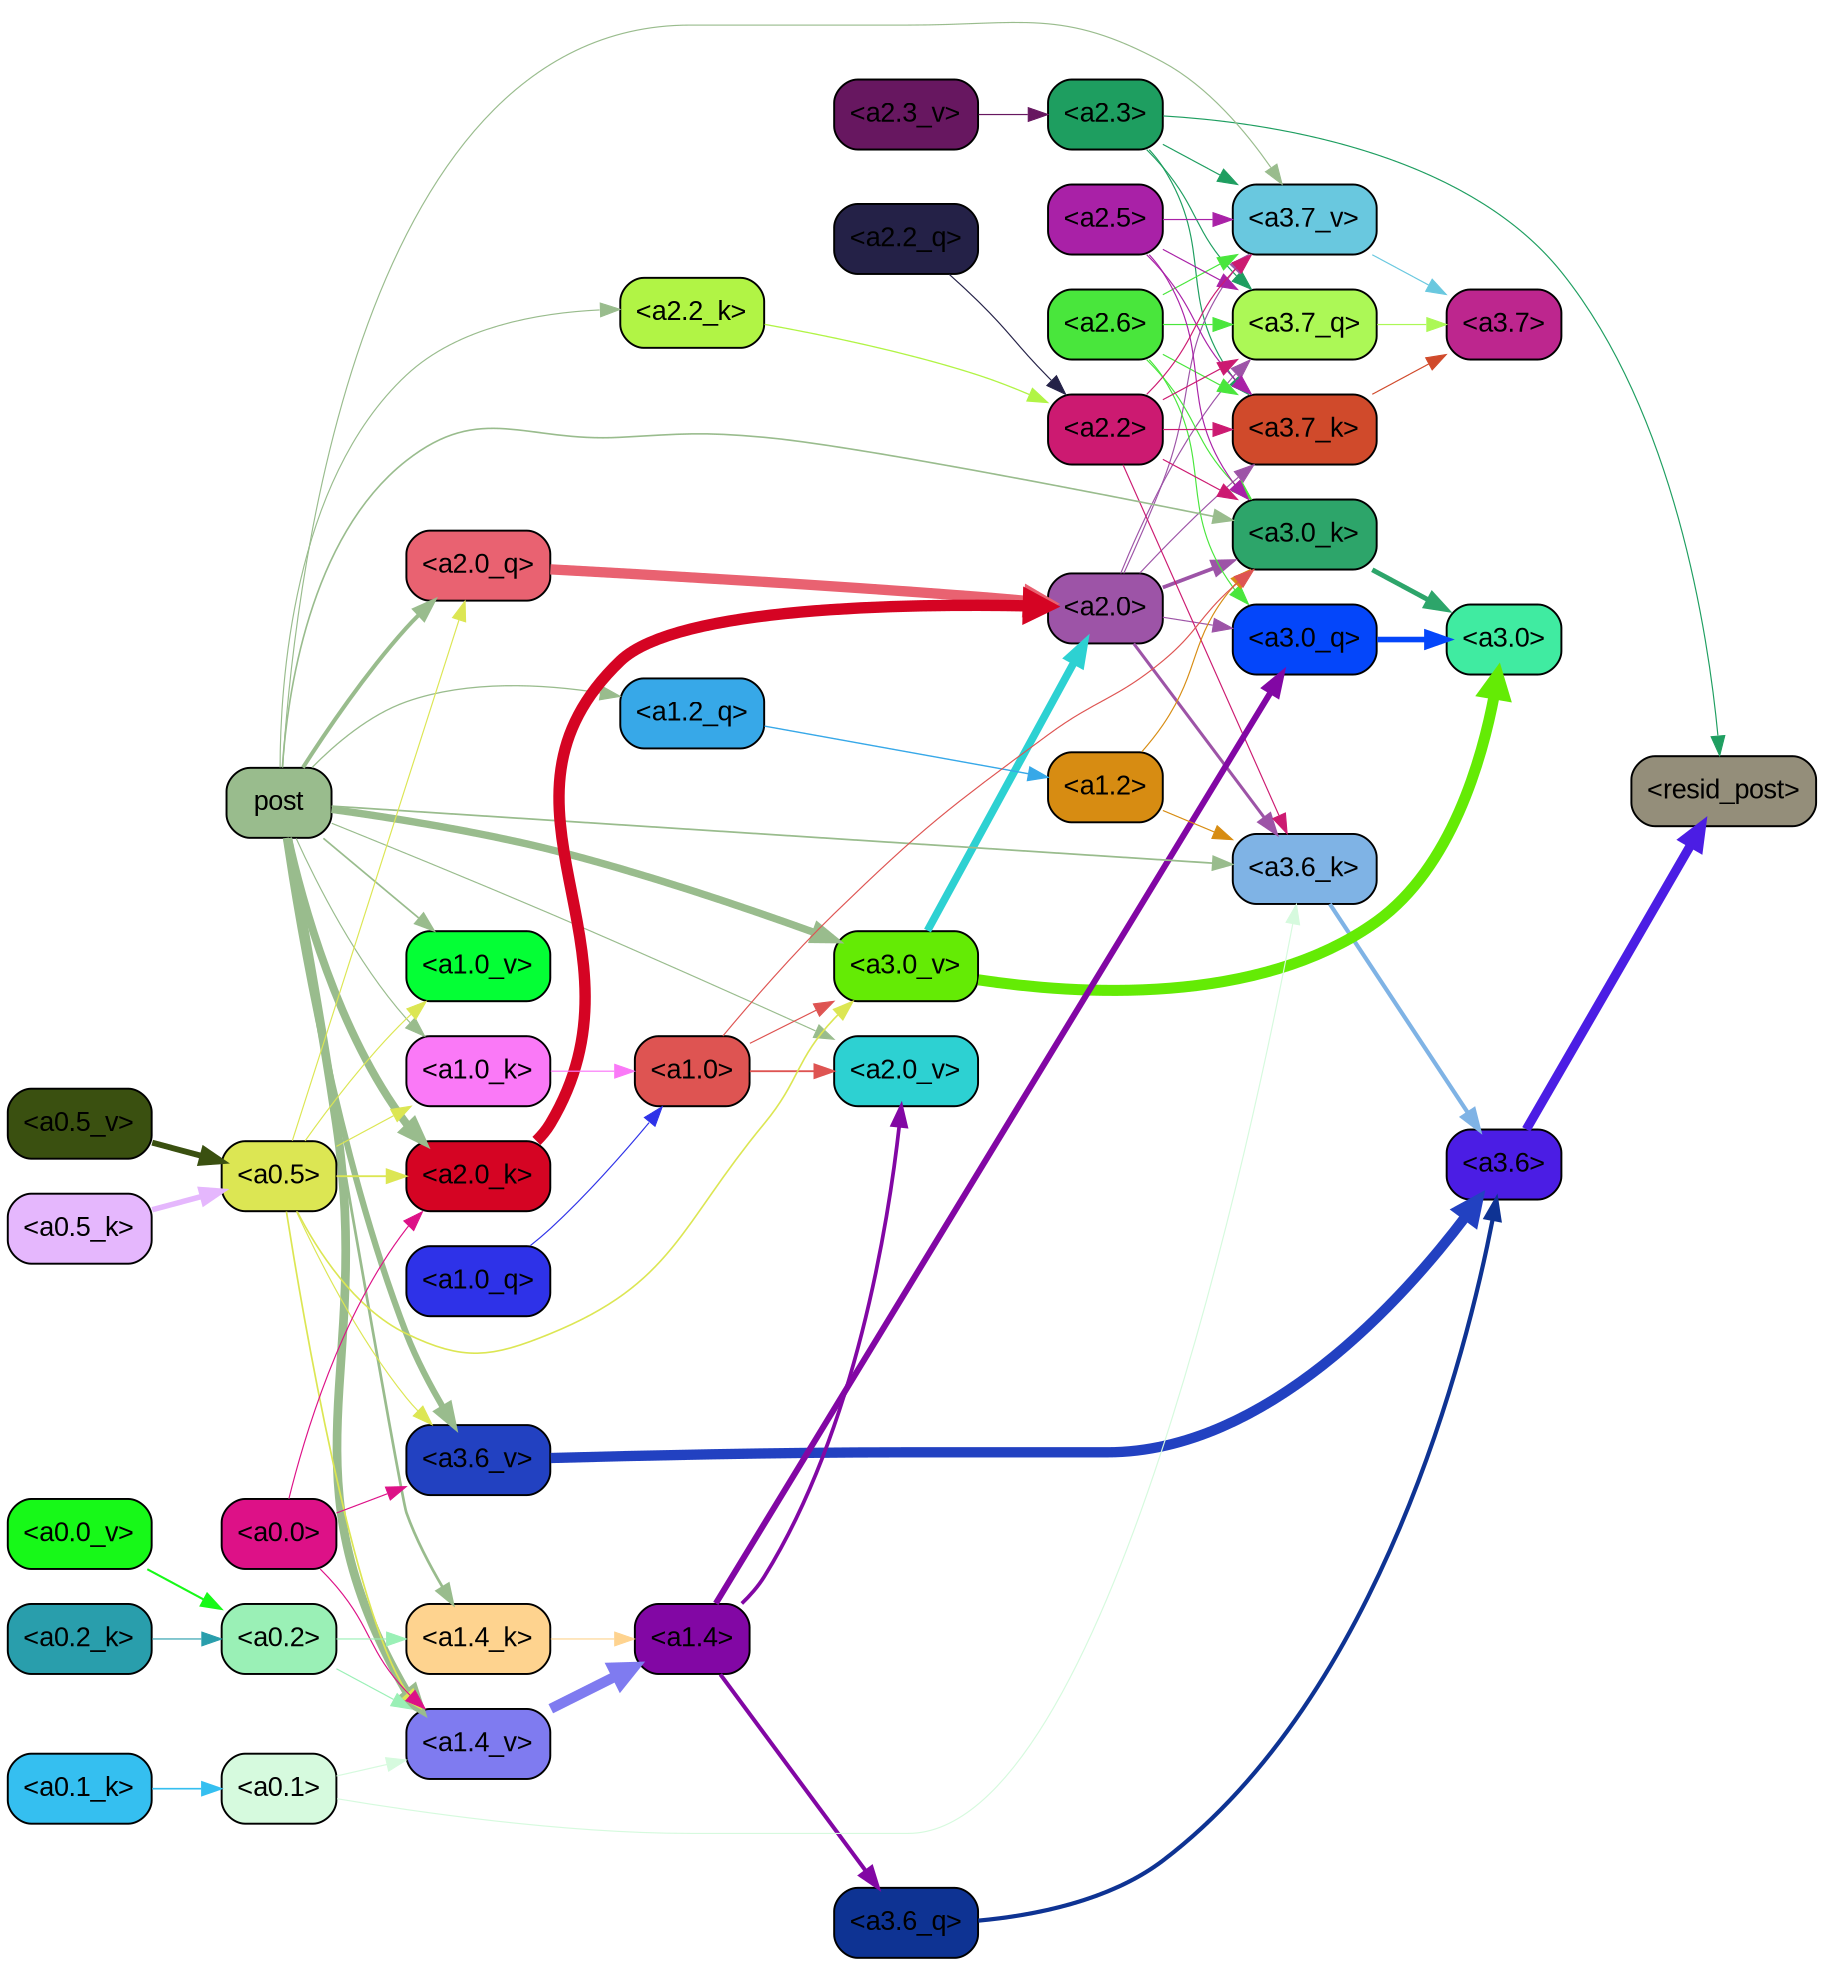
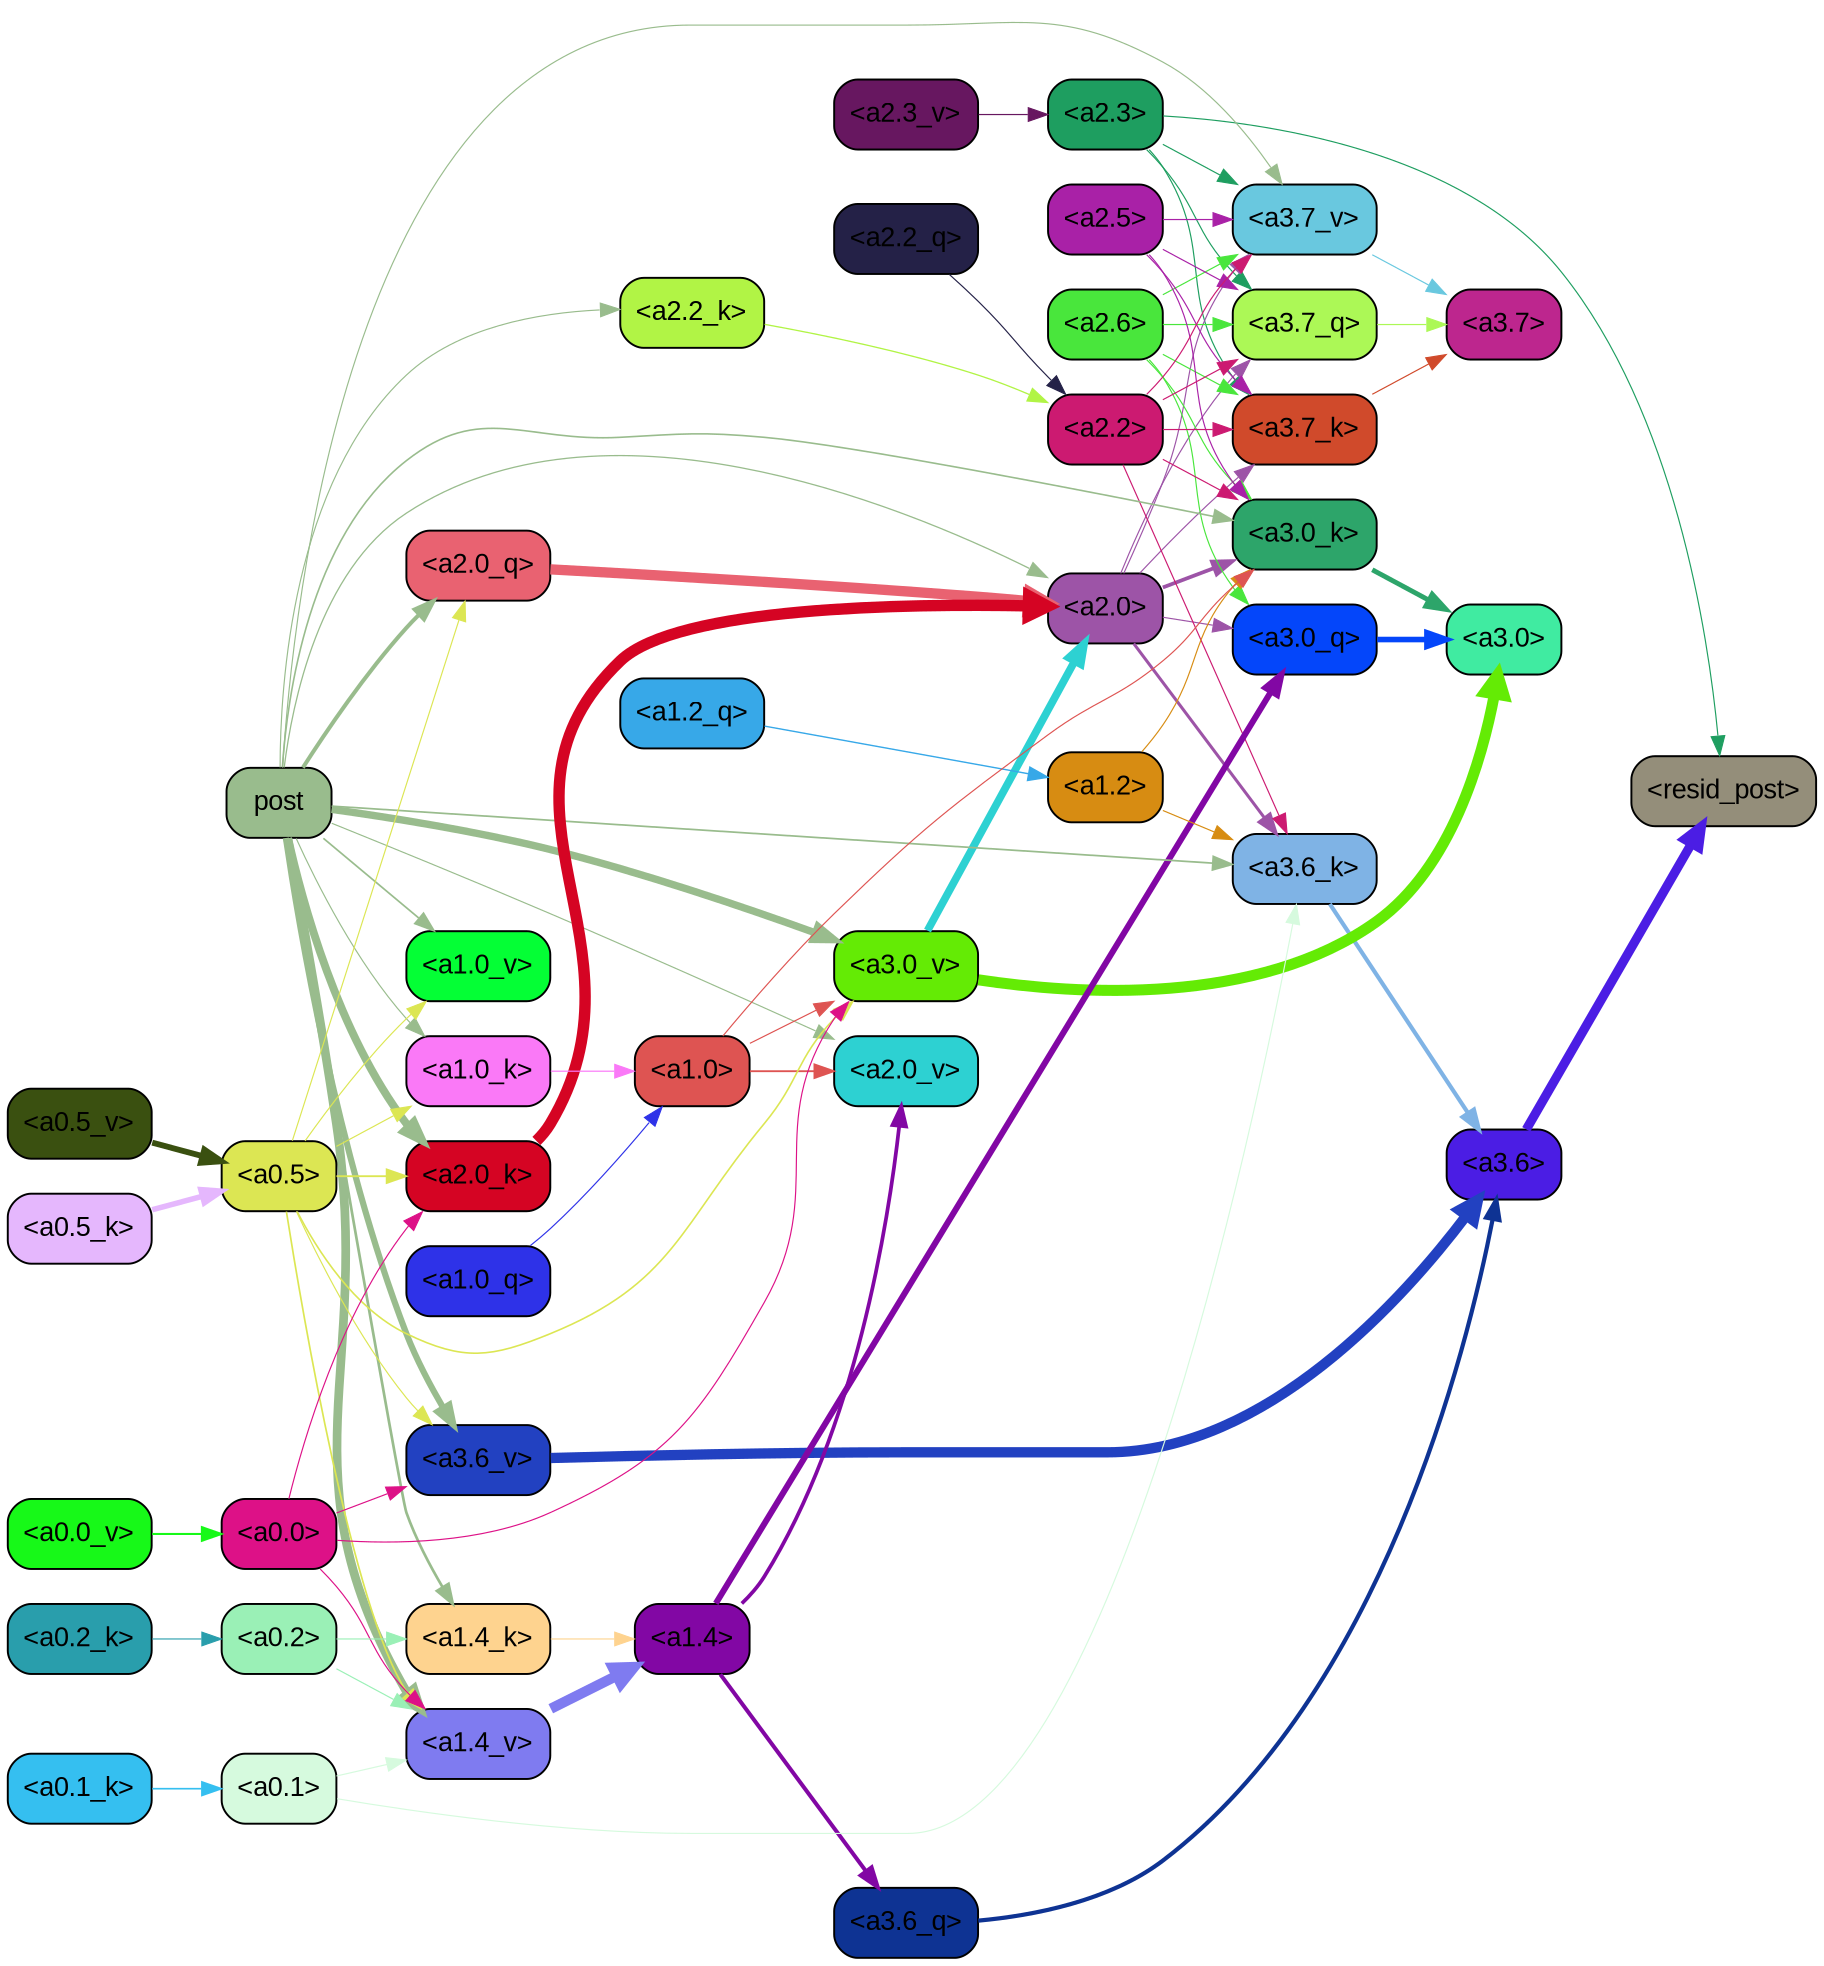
edge "post" -> "<a1.2_q>": now "post" -> "<a2.0>"
edge "<a0.0>" -> "<a3.0_v>": added
edge "<a0.0_v>" -> "<a0.2>": now "<a0.0_v>" -> "<a0.0>"
